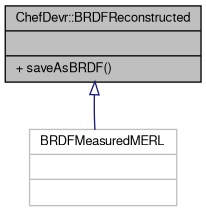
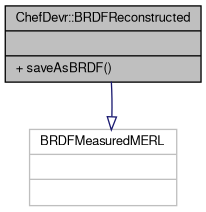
edge "BRDFMeasuredMERL" -> "ChefDevr::BRDFReconstructed": reversed
